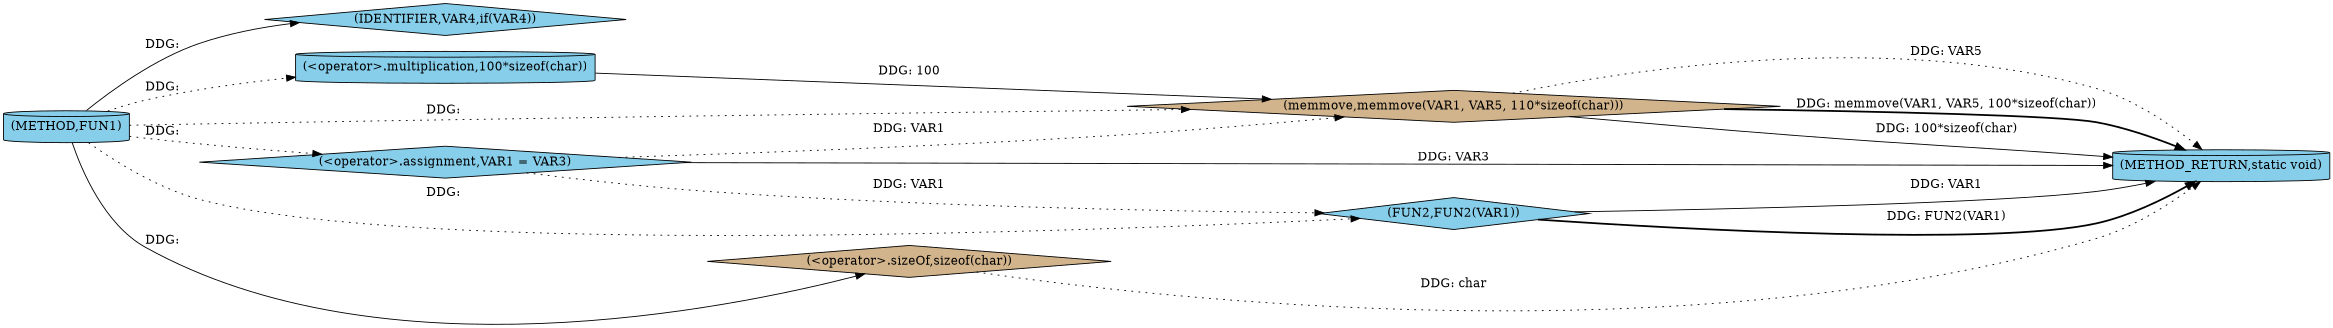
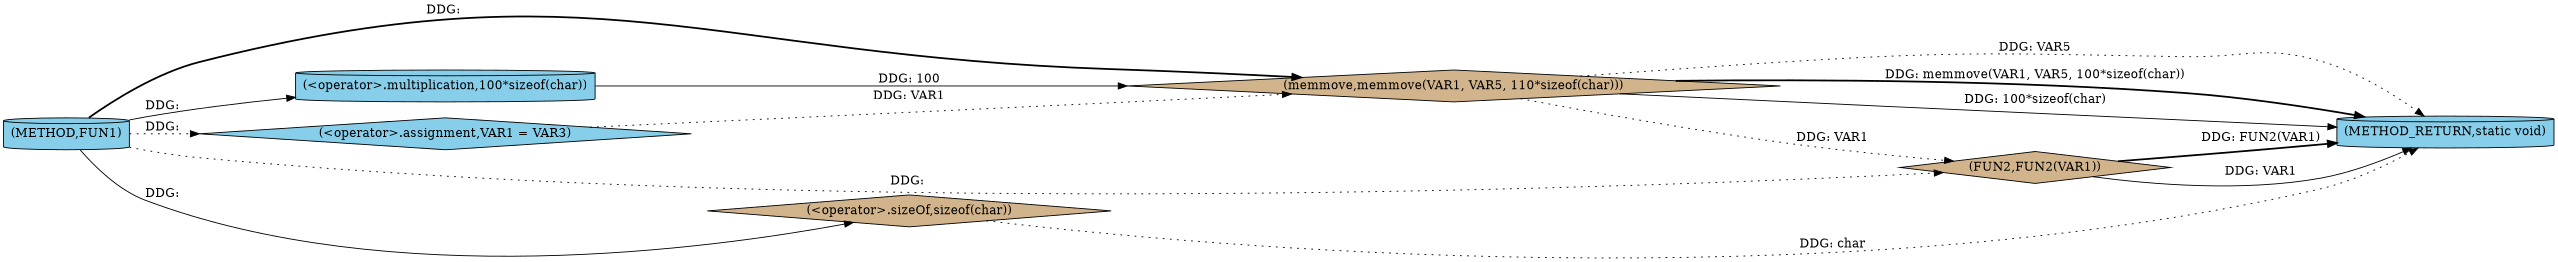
node "(IDENTIFIER,VAR4,if(VAR4))": removed
edge "(METHOD,FUN1)" -> "(<operator>.multiplication,100*sizeof(char))": style dotted -> solid
edge "(METHOD,FUN1)" -> "(memmove,memmove(VAR1, VAR5, 110*sizeof(char)))": style dotted -> bold
edge "(<operator>.assignment,VAR1 = VAR3)" -> "(METHOD_RETURN,static void)": removed, label "DDG: VAR3"
edge "(<operator>.assignment,VAR1 = VAR3)" -> "(FUN2,FUN2(VAR1))": now "(memmove,memmove(VAR1, VAR5, 110*sizeof(char)))" -> "(FUN2,FUN2(VAR1))"
node "(FUN2,FUN2(VAR1))": fillcolor skyblue -> tan
